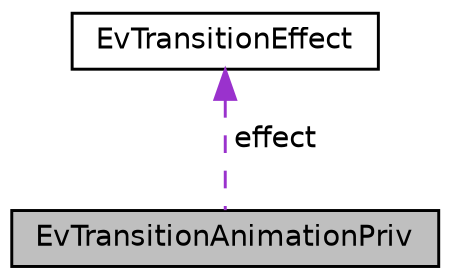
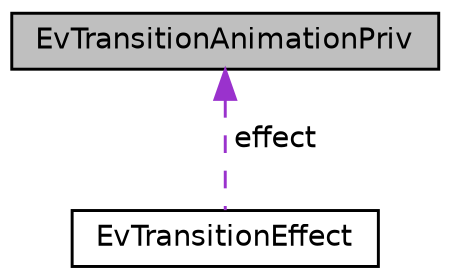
edge "EvTransitionAnimationPriv" -> "EvTransitionEffect": reversed
